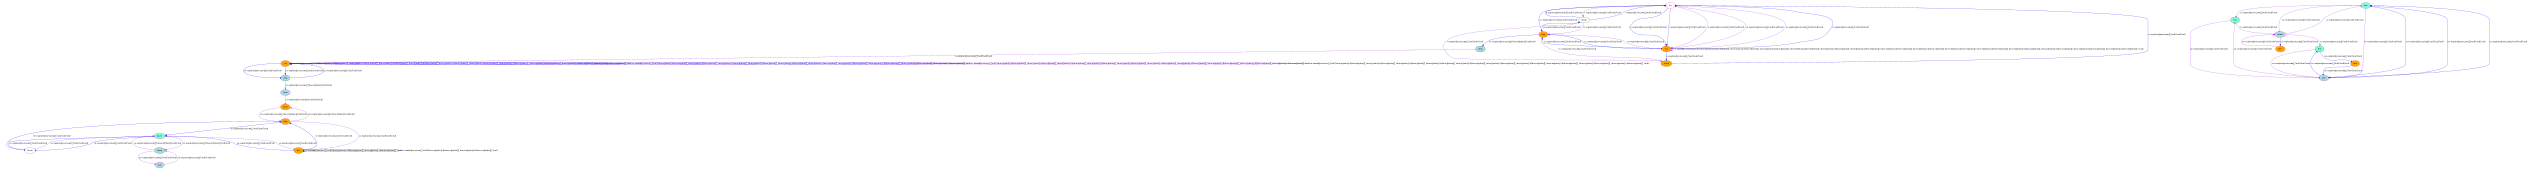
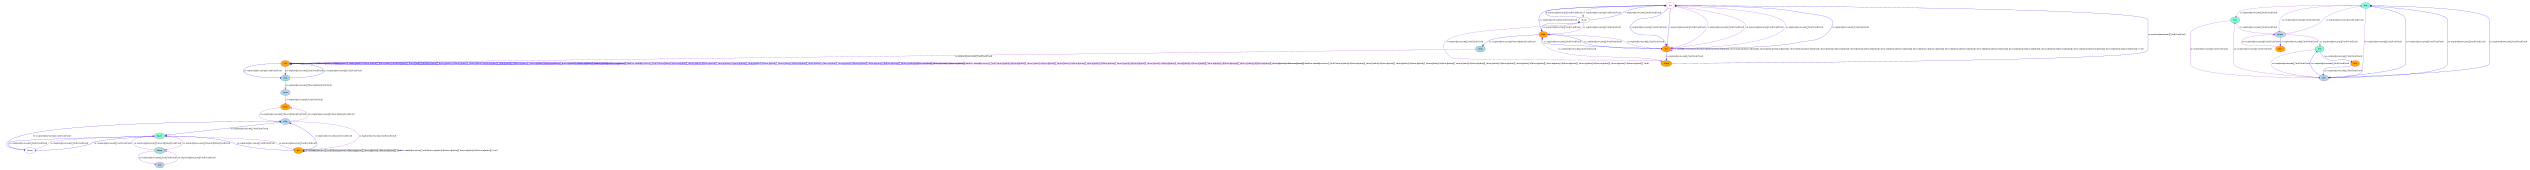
node "d4p": fillcolor orange -> lightblue
